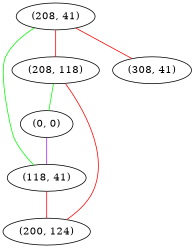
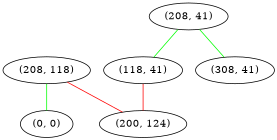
edge "(208, 41)" -- "(208, 118)": removed
edge "(208, 41)" -- "(308, 41)": color red -> green
edge "(0, 0)" -- "(118, 41)": removed
